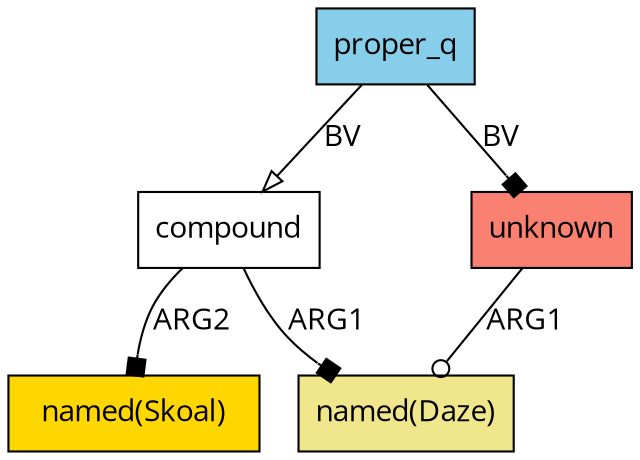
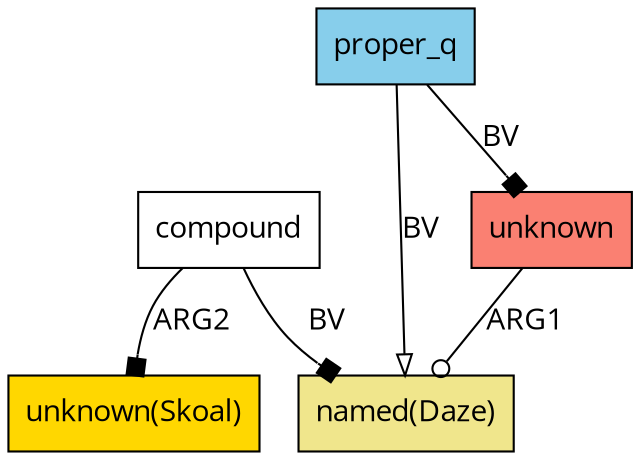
edge "proper_q" -> "compound": now "proper_q" -> "named(Daze)"
edge "compound" -> "named(Daze)": label "ARG1" -> "BV"
node "named(Skoal)": label "named(Skoal)" -> "unknown(Skoal)"
